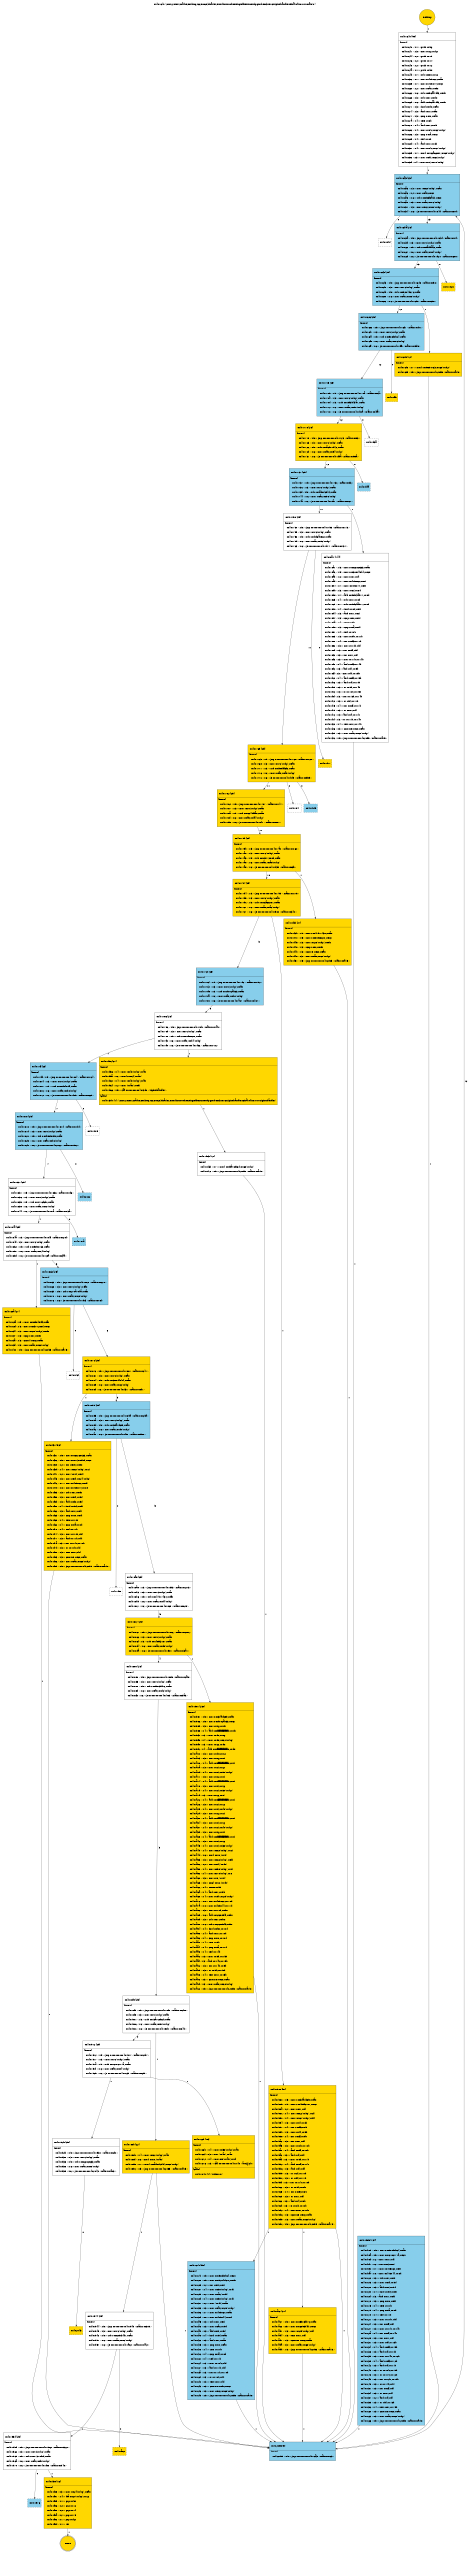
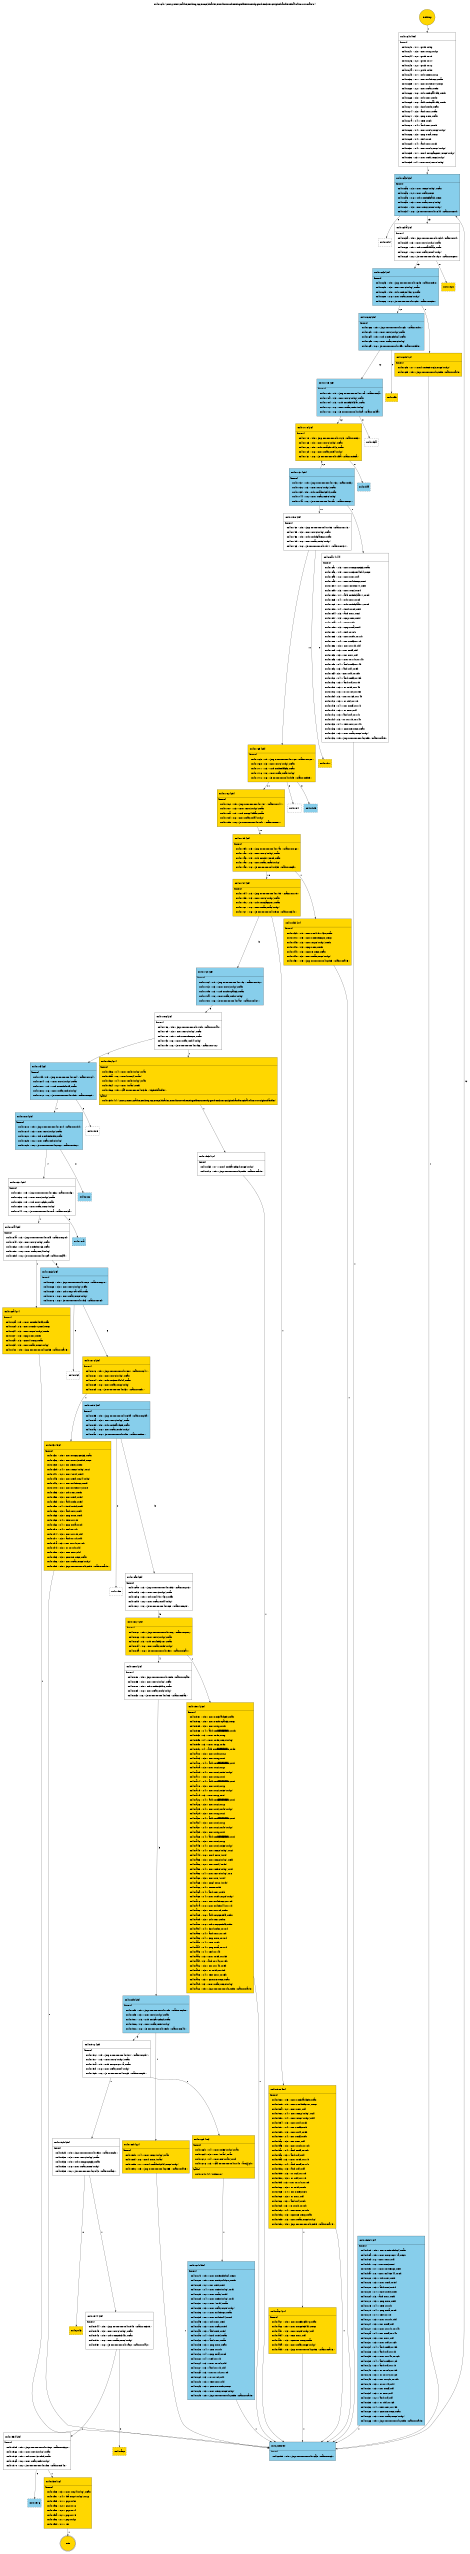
node "0x4016ba [25]": fillcolor skyblue -> white
edge "0x40171e [25]" -> "0x401737 [25]": reversed
edge "0x40187c [25]" -> "0x401895 [25]": removed, label "5"
node "0x4018f9 [25]": fillcolor white -> skyblue
edge "0x401e8b [22]" -> "0x401944 [25]": now "0x40192b [25]" -> "0x401944 [25]"
edge "0x401980 [97]" -> "0x401c7b [99]": now "0x401c6b [16]" -> "0x401c7b [99]"
node "Users": label "Users" -> "Exit"
